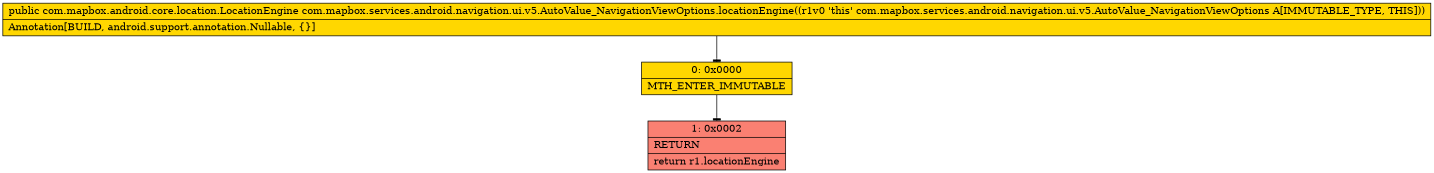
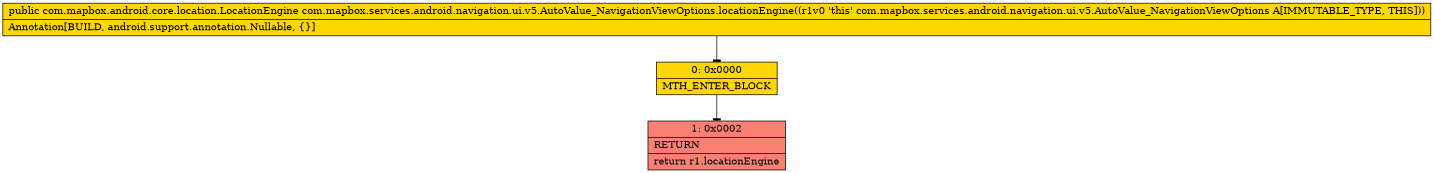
node "0: 0x0000": text "MTH_ENTER_IMMUTABLE" -> "MTH_ENTER_BLOCK"
